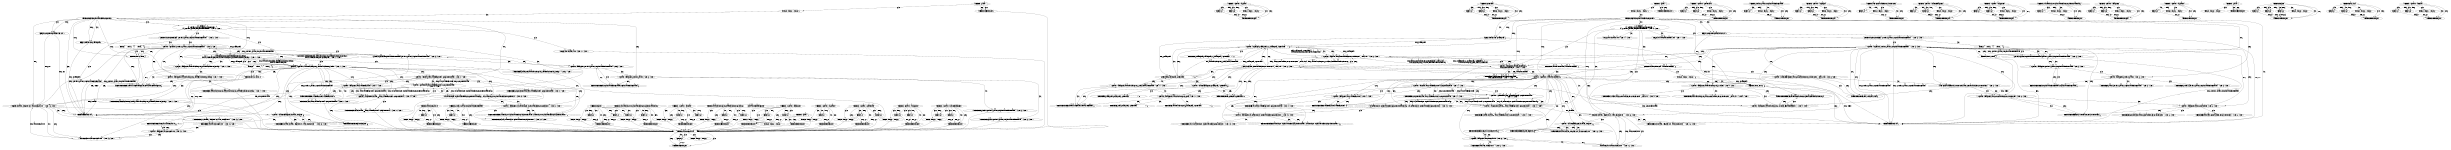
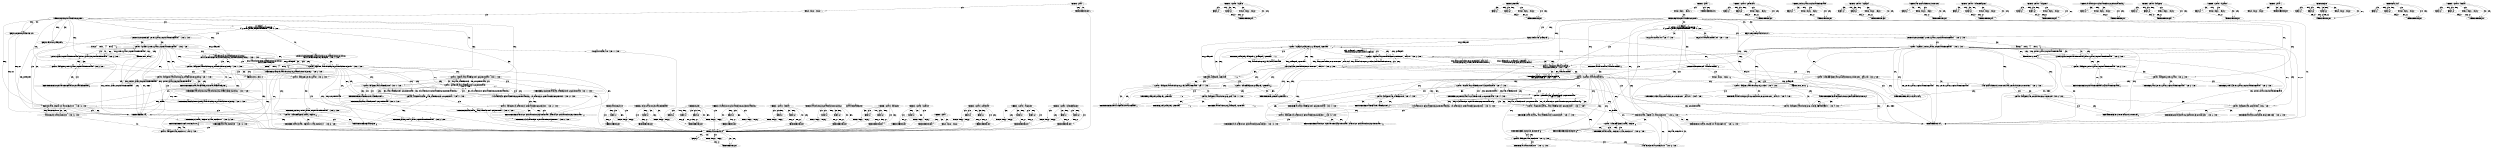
edge "<(<operator>.fieldAccess,base::OnceClosure)<SUB>13</SUB>>" -> "<(base.OnceClosure,base::OnceClosure())<SUB>13</SUB>>": removed, label "CFG:"
